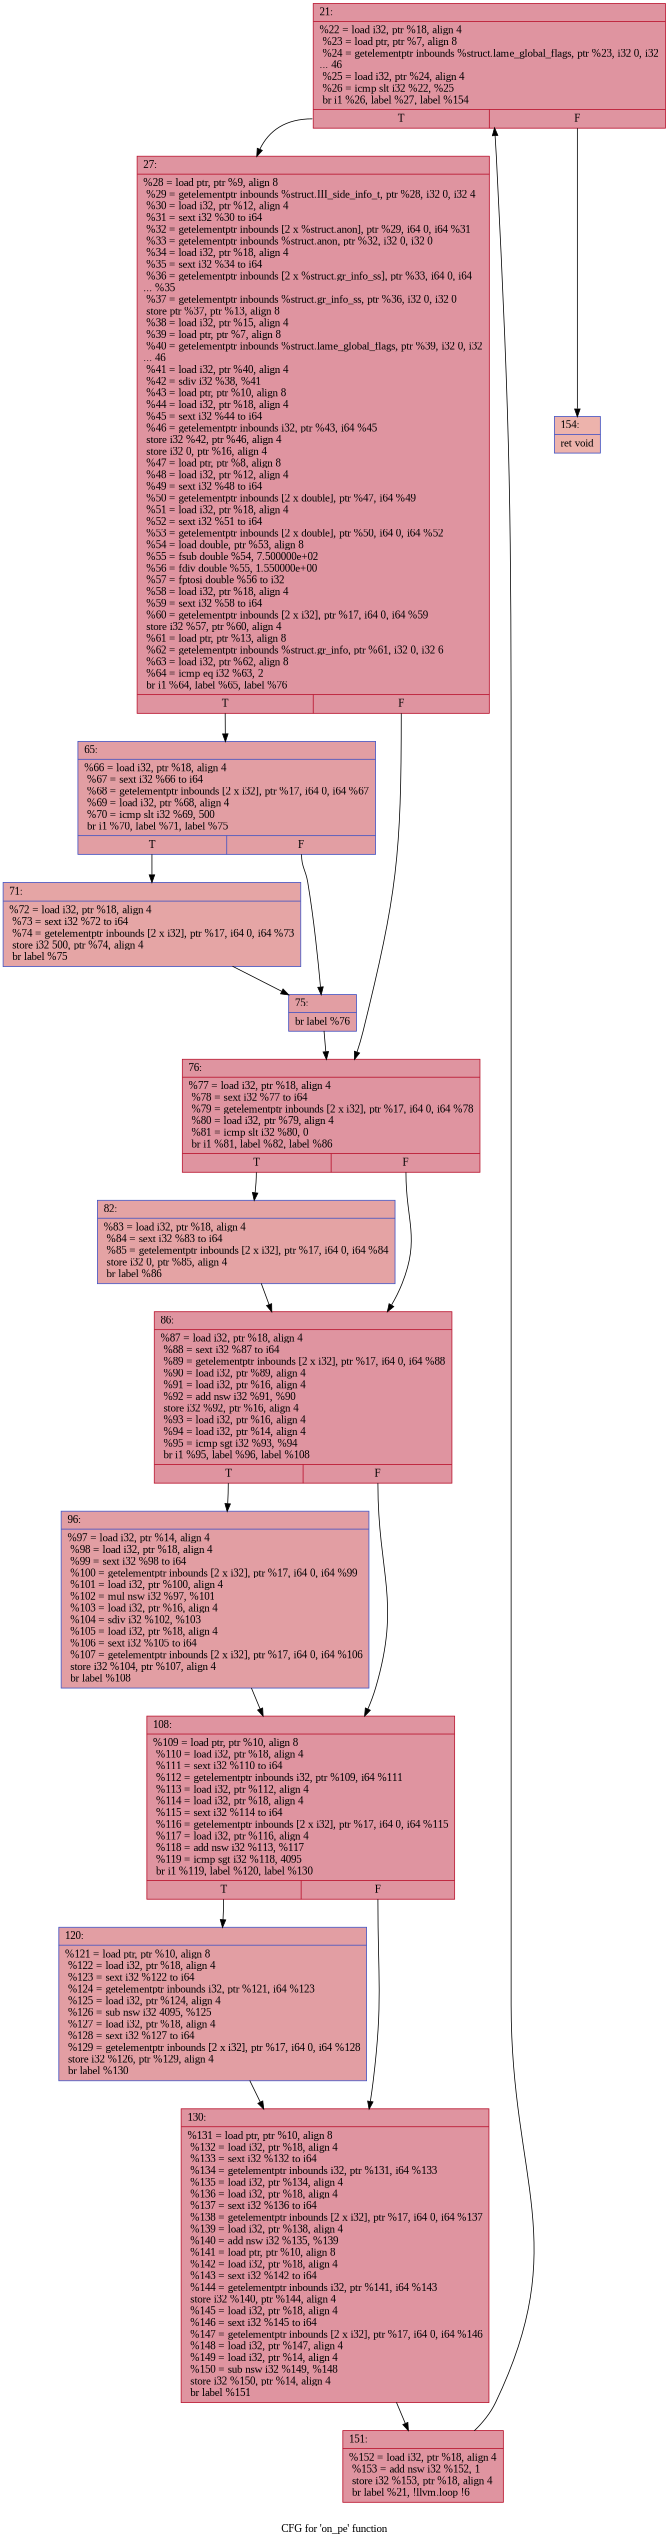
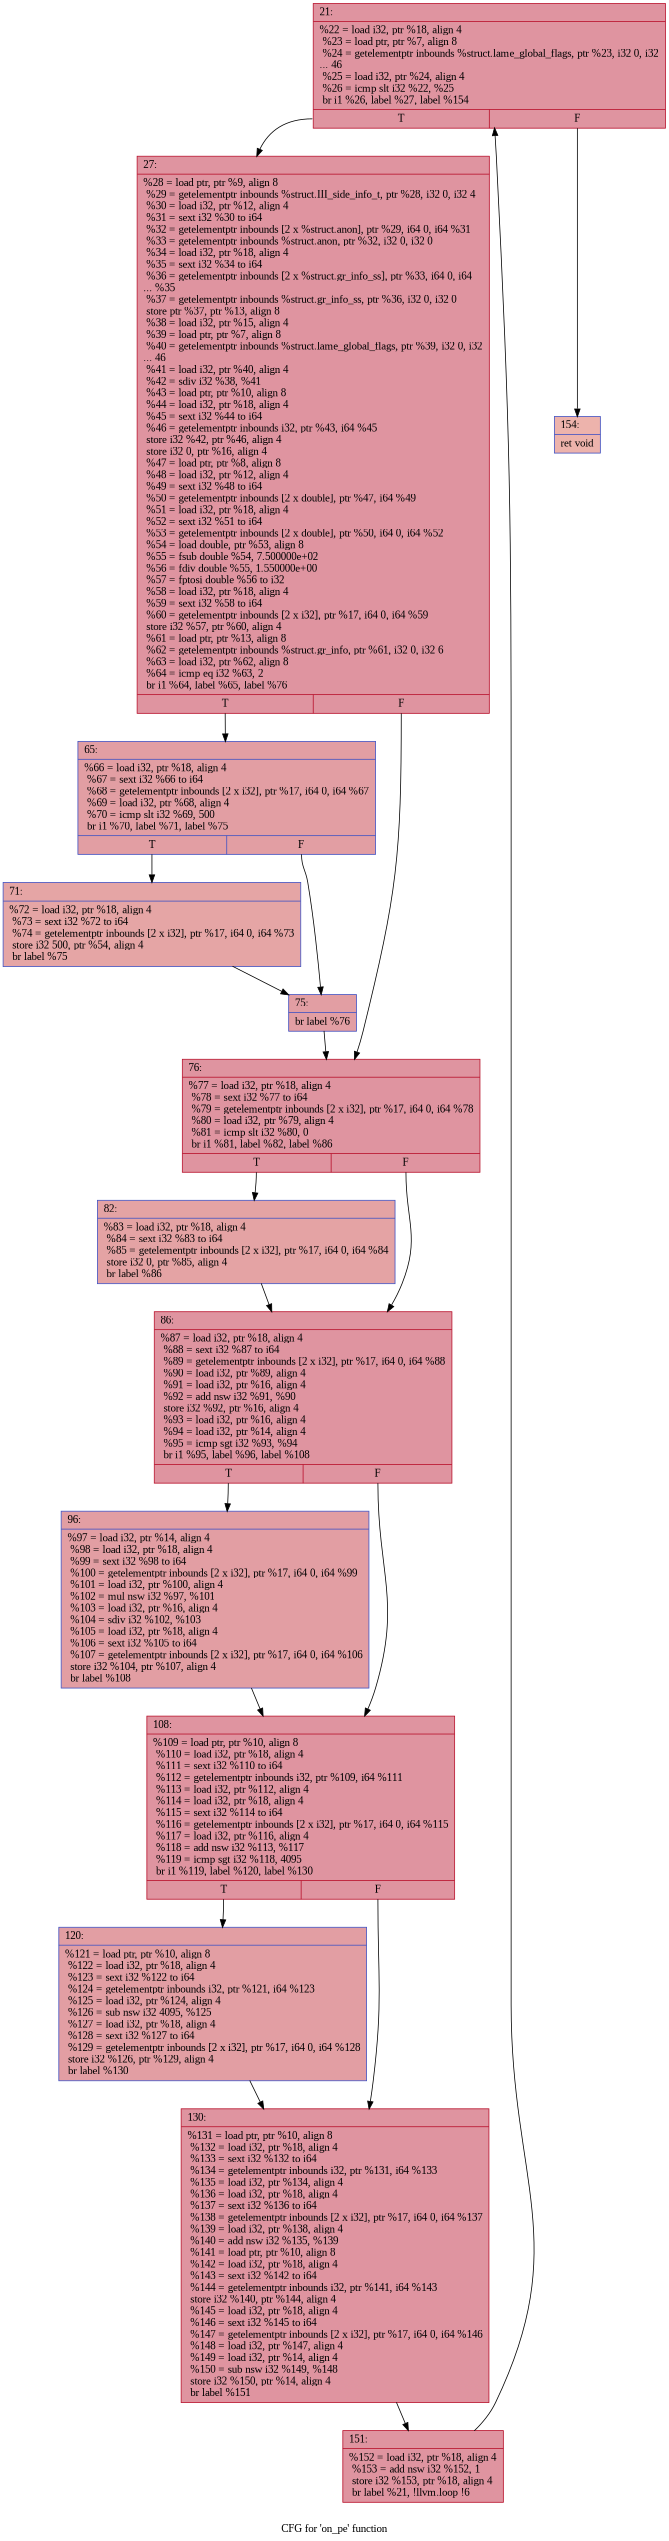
node "71:": text "store i32 500, ptr %74, align 4" -> "store i32 500, ptr %54, align 4"
